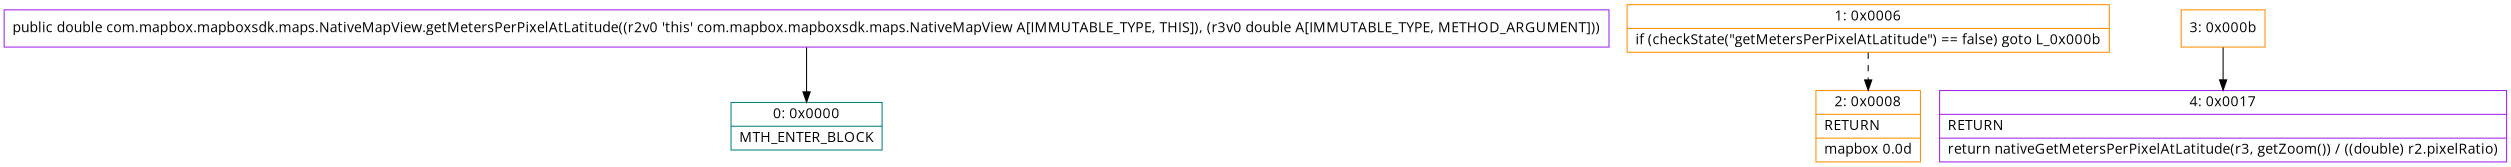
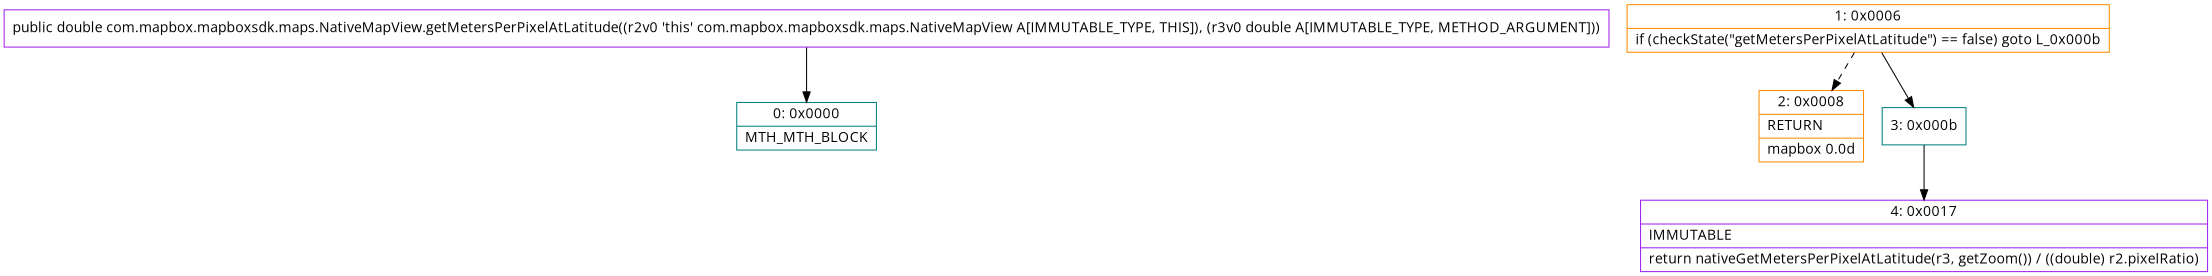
node "3: 0x000b": color darkorange -> teal
edge "1: 0x0006" -> "3: 0x000b": added
node "4: 0x0017": text "RETURN" -> "IMMUTABLE"
node "0: 0x0000": text "MTH_ENTER_BLOCK" -> "MTH_MTH_BLOCK"
